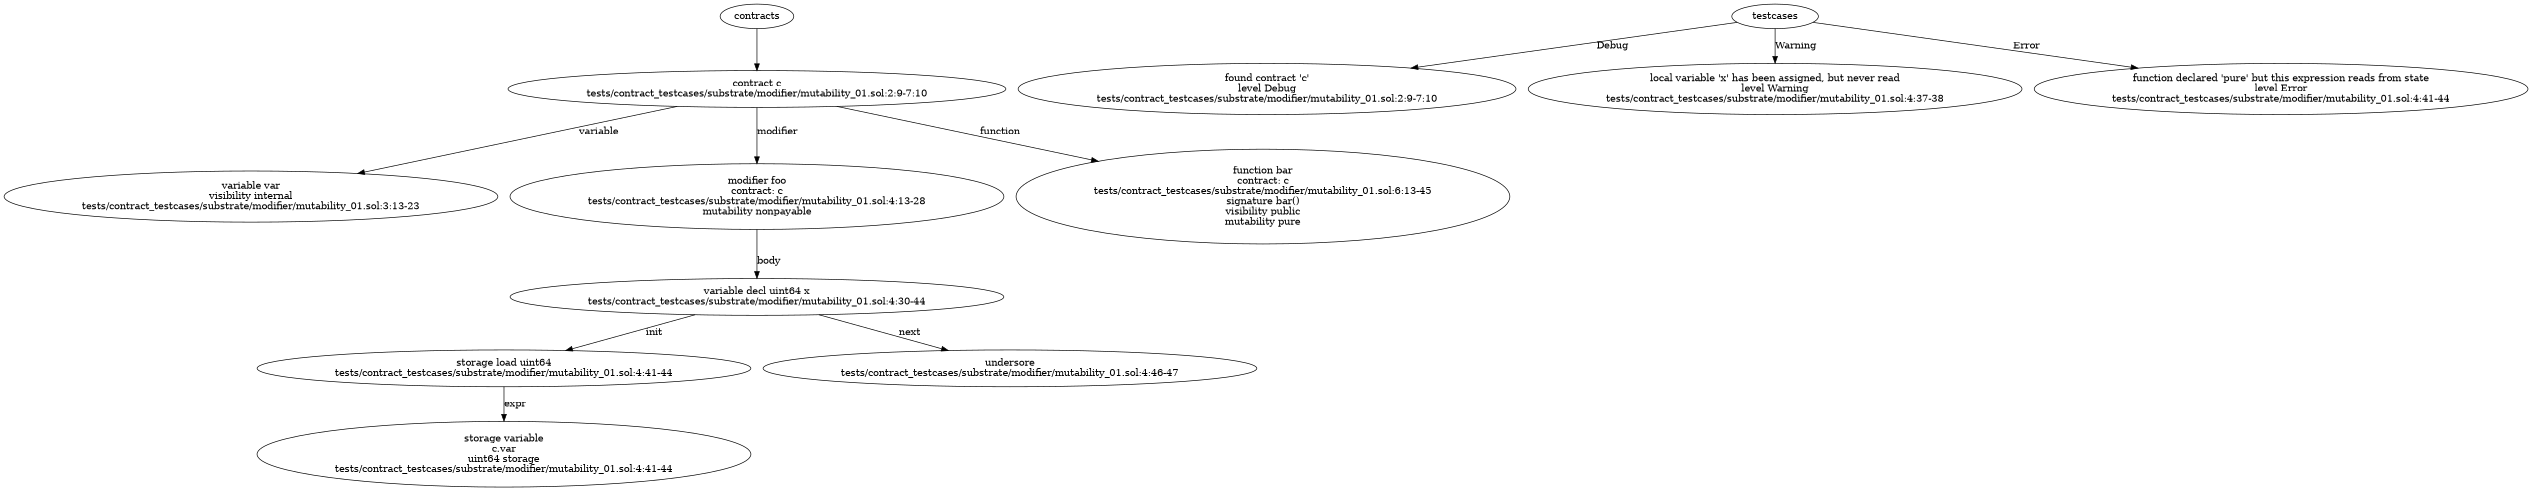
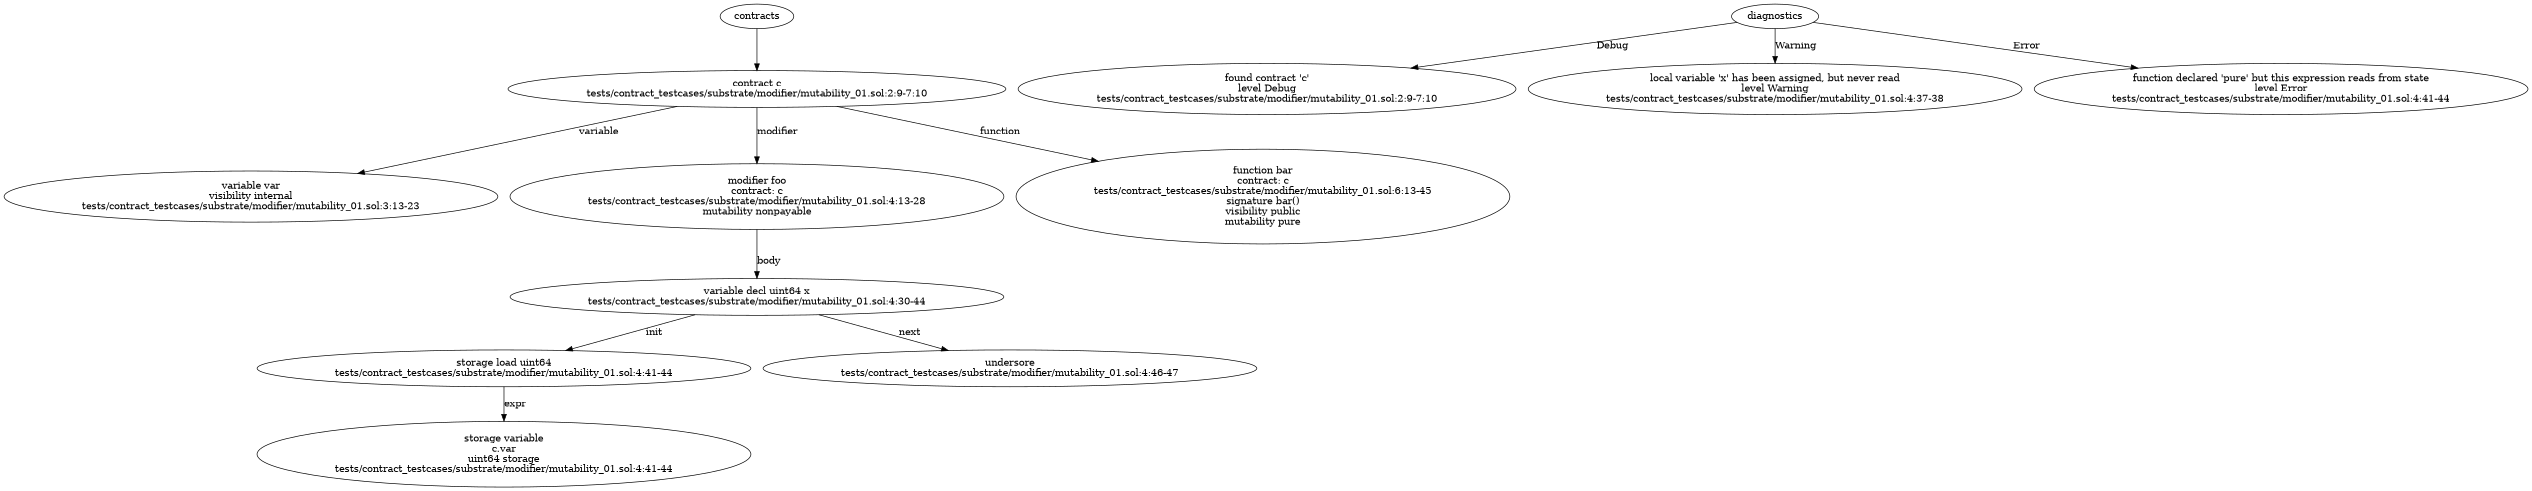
node "testcases": label "testcases" -> "diagnostics"
